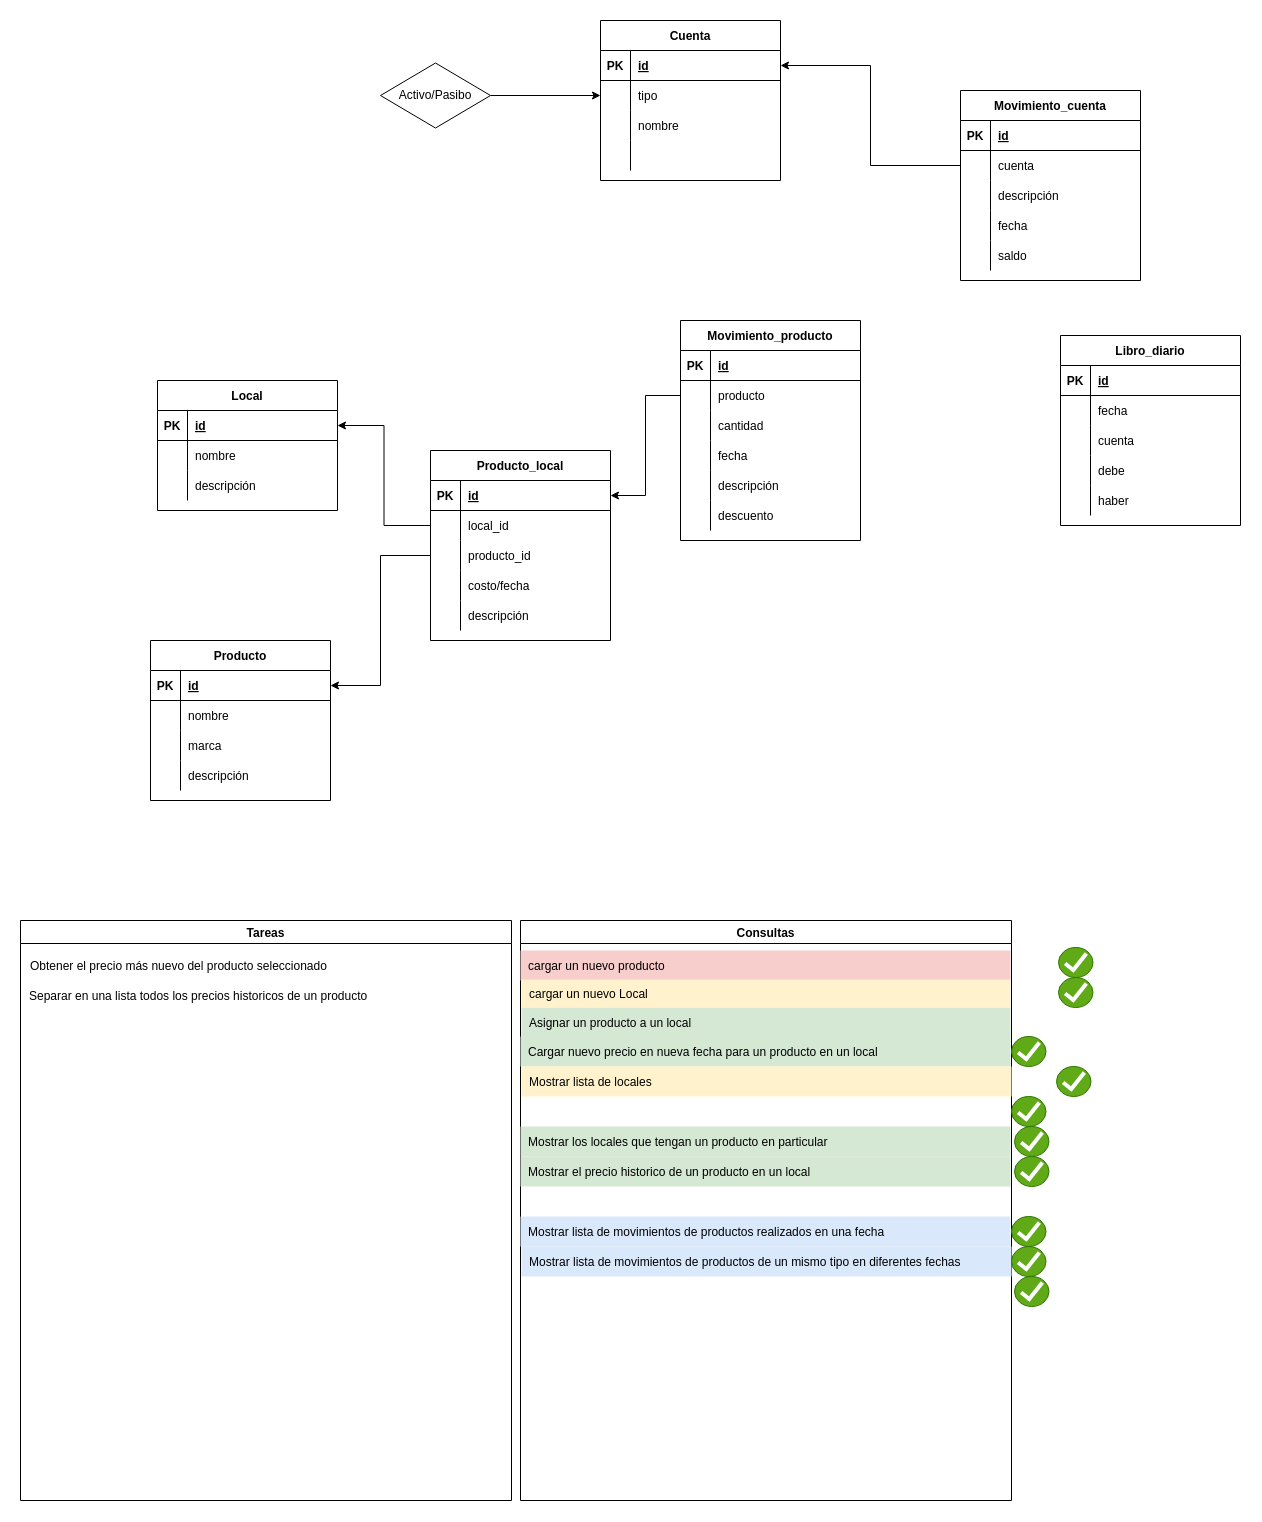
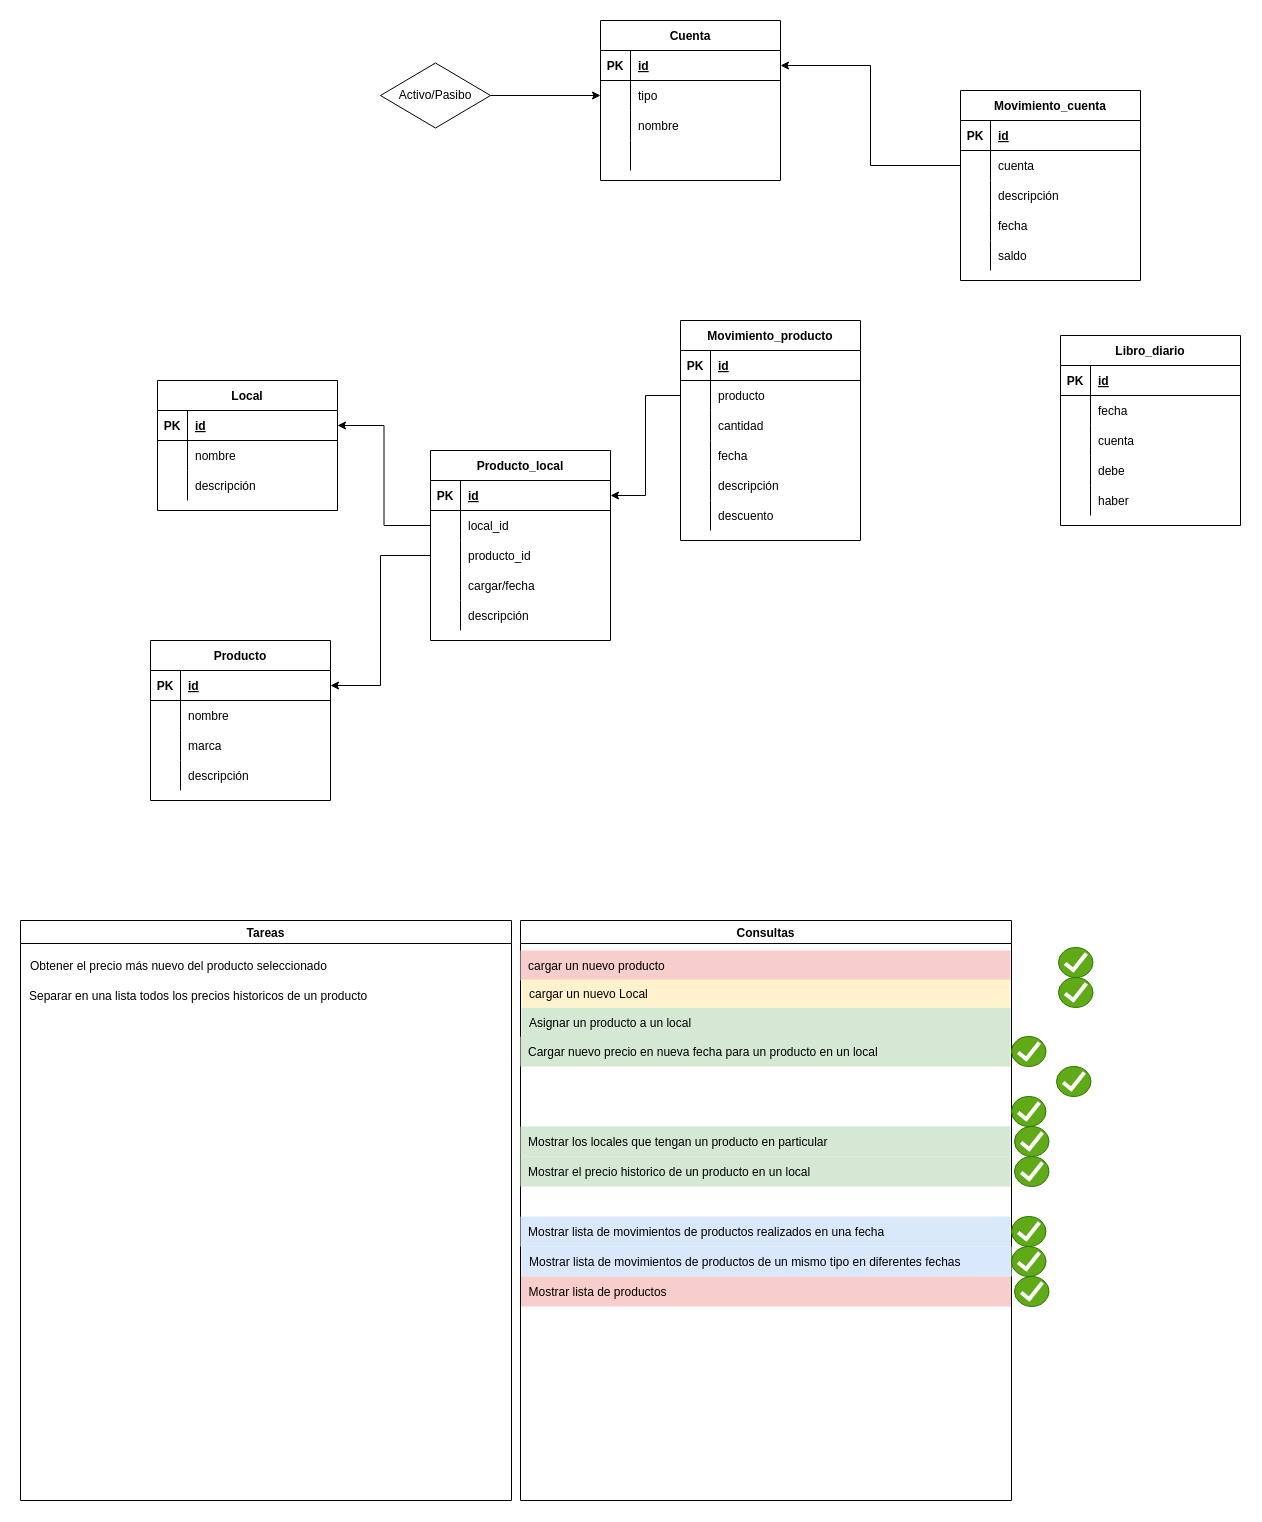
node "costo/fecha": label "costo/fecha" -> "cargar/fecha"
node "Mostrar lista de locales": removed
node "Mostrar lista de productos": added
